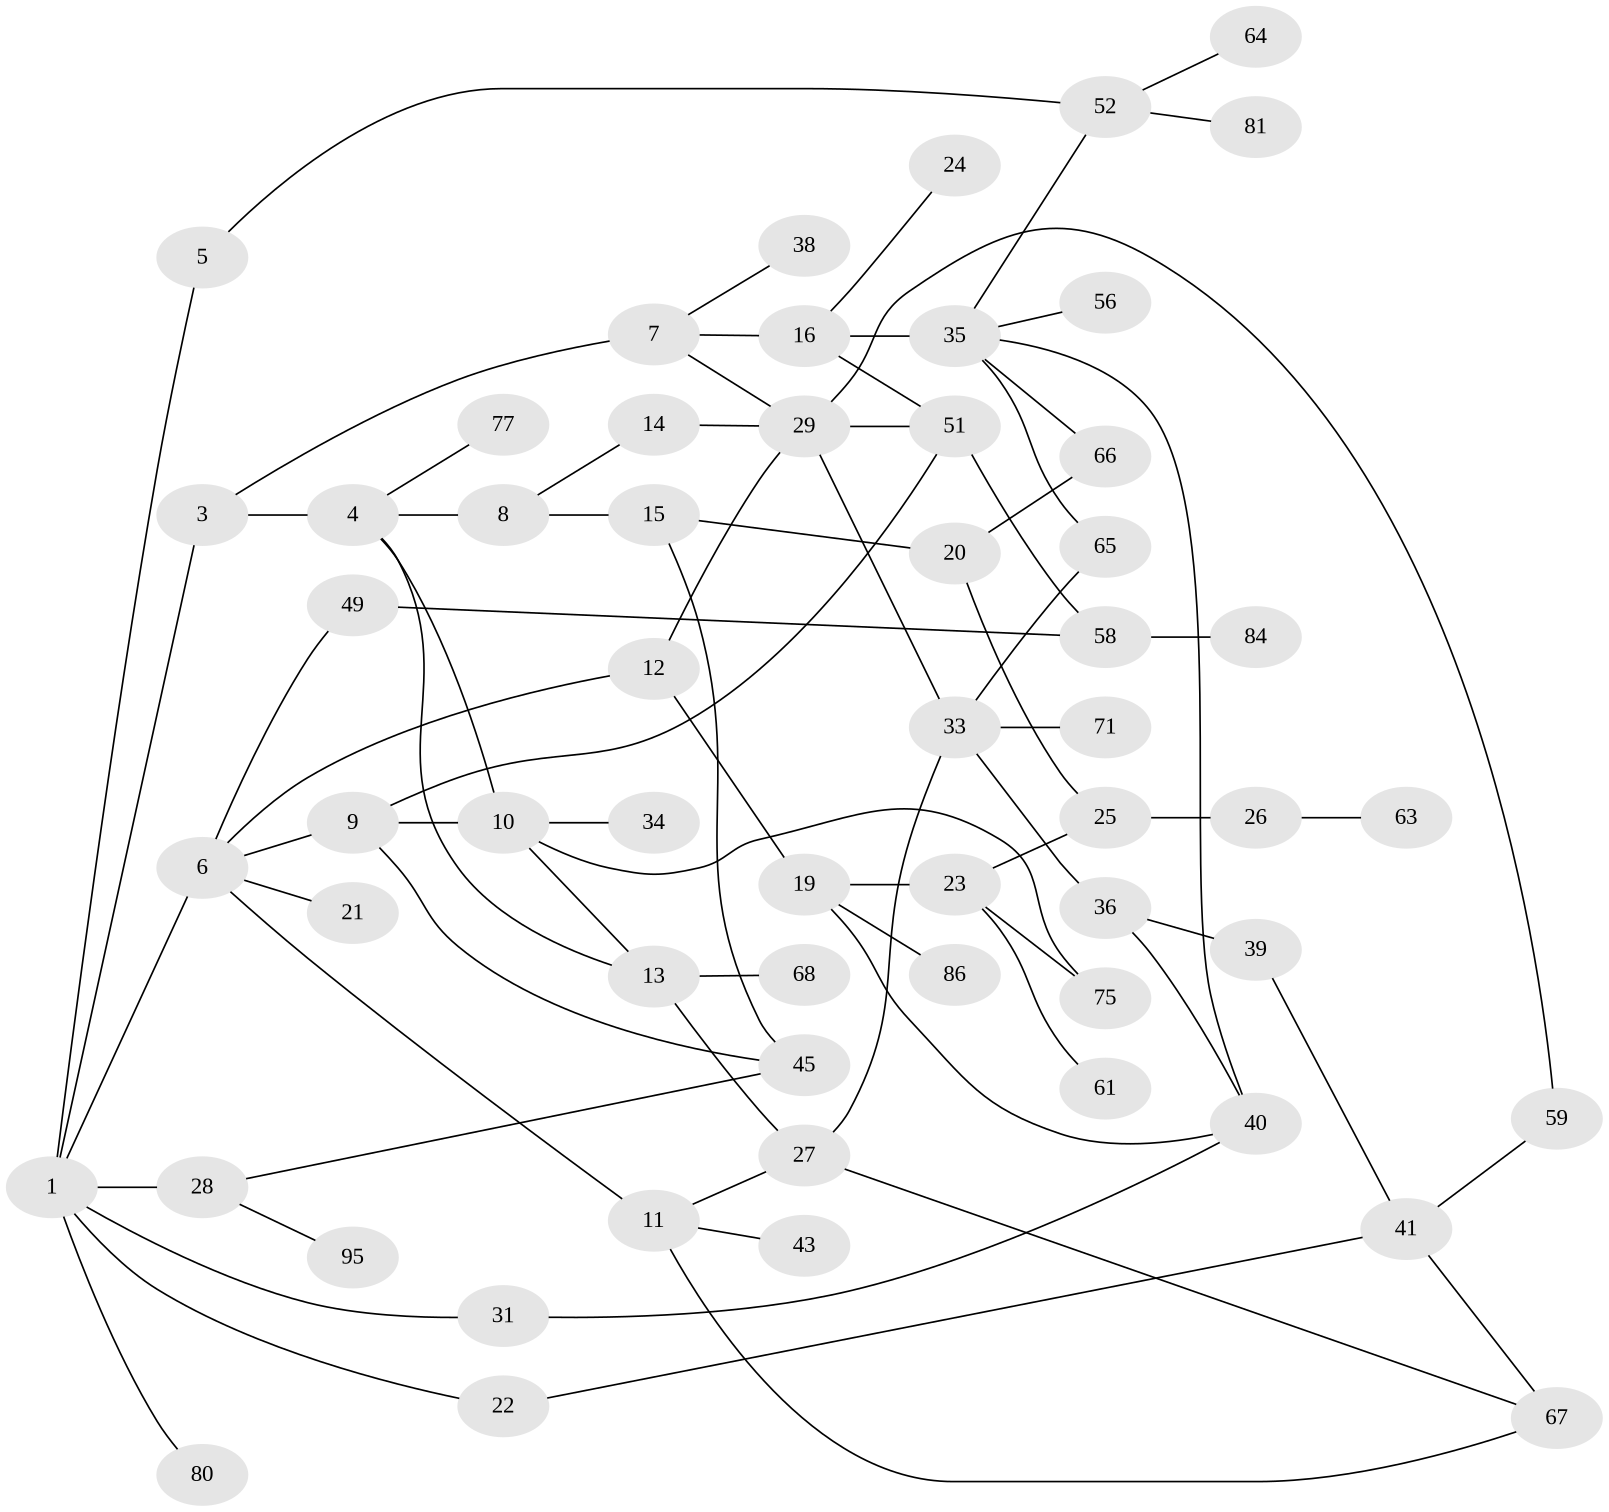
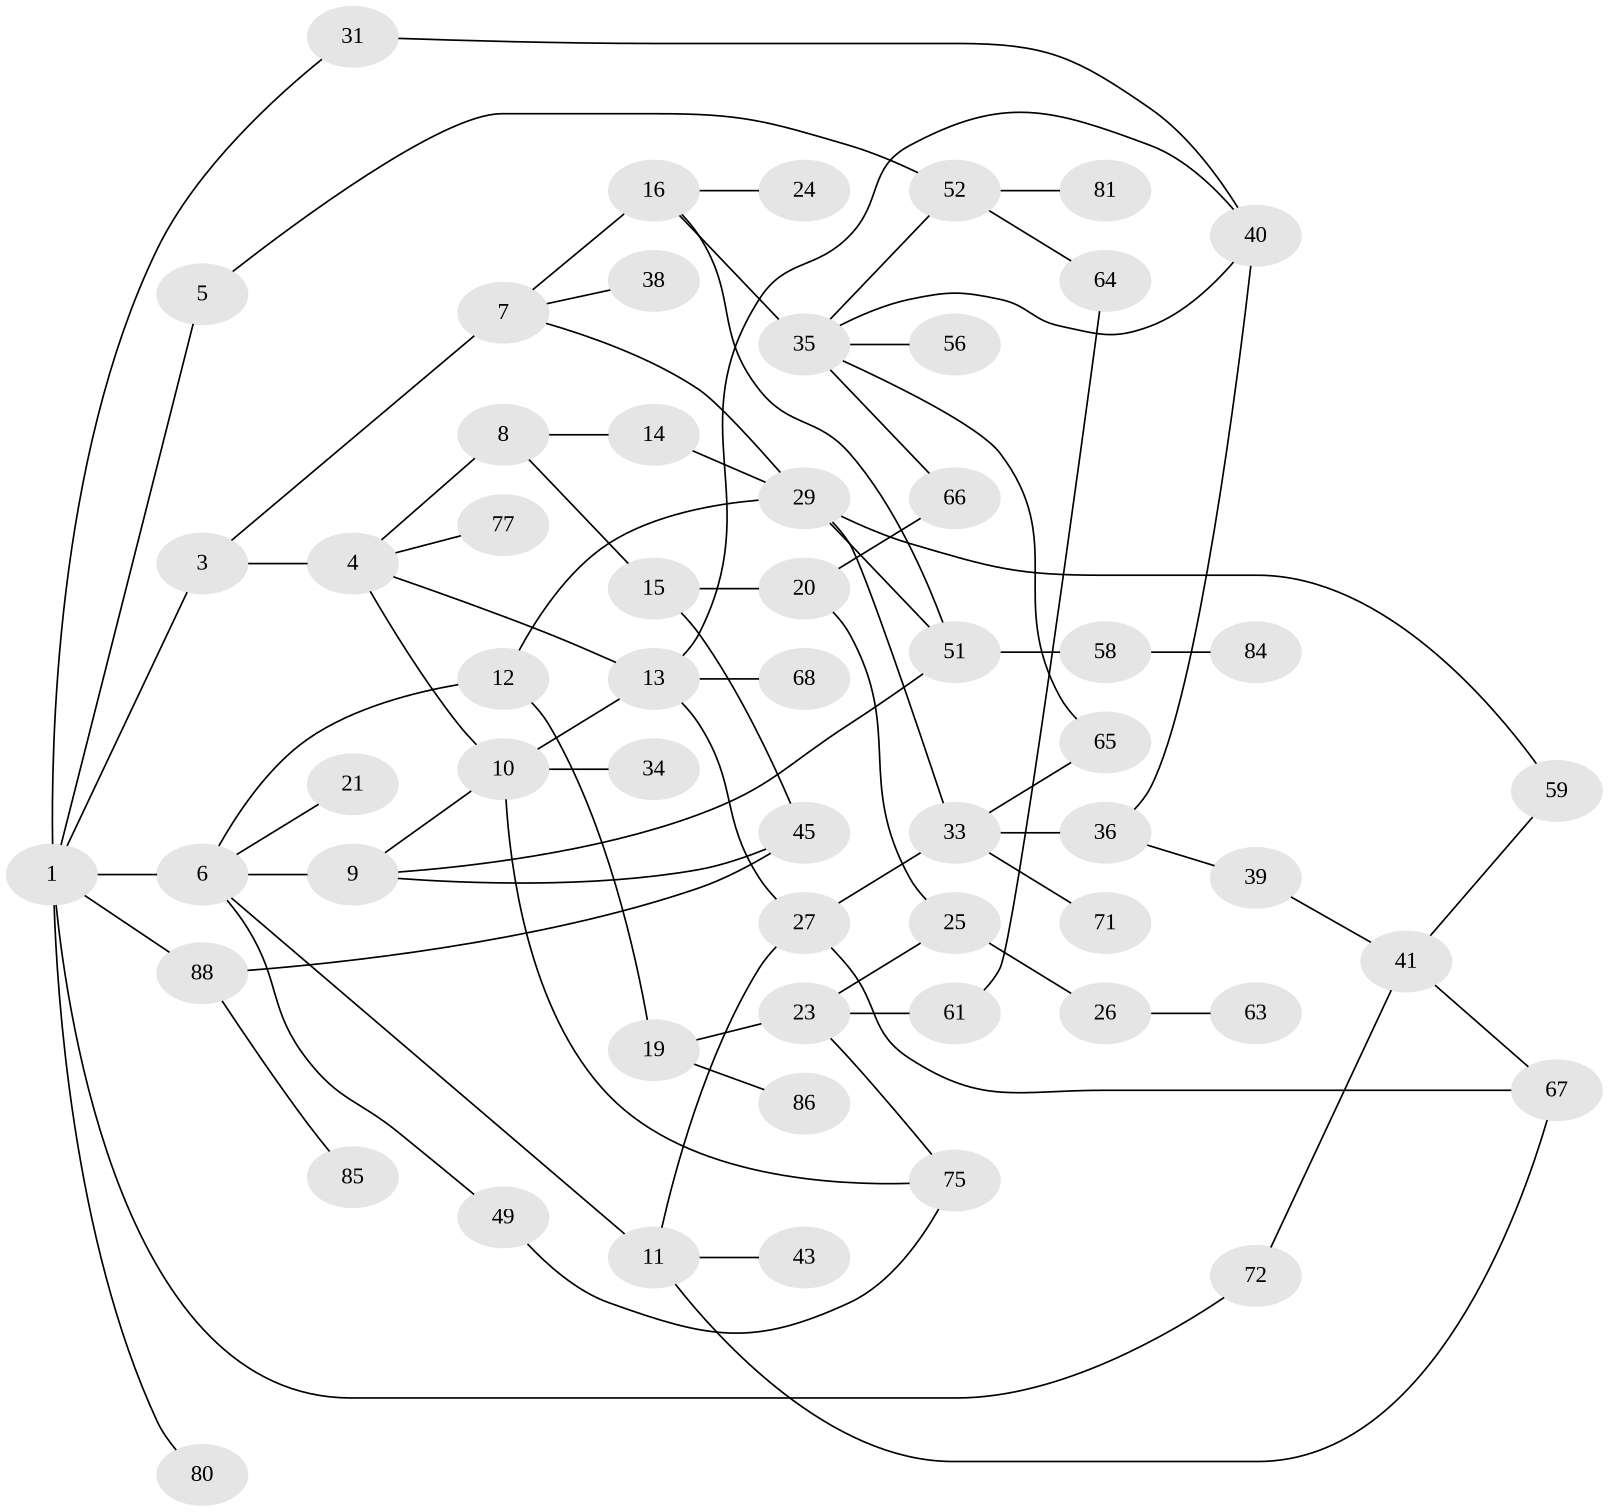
edge "49" -- "58": now "49" -- "75"
edge "64" -- "61": added
edge "19" -- "40": now "13" -- "40"
node "28": label "28" -> "88"
node "95": label "95" -> "85"
node "22": label "22" -> "72"
